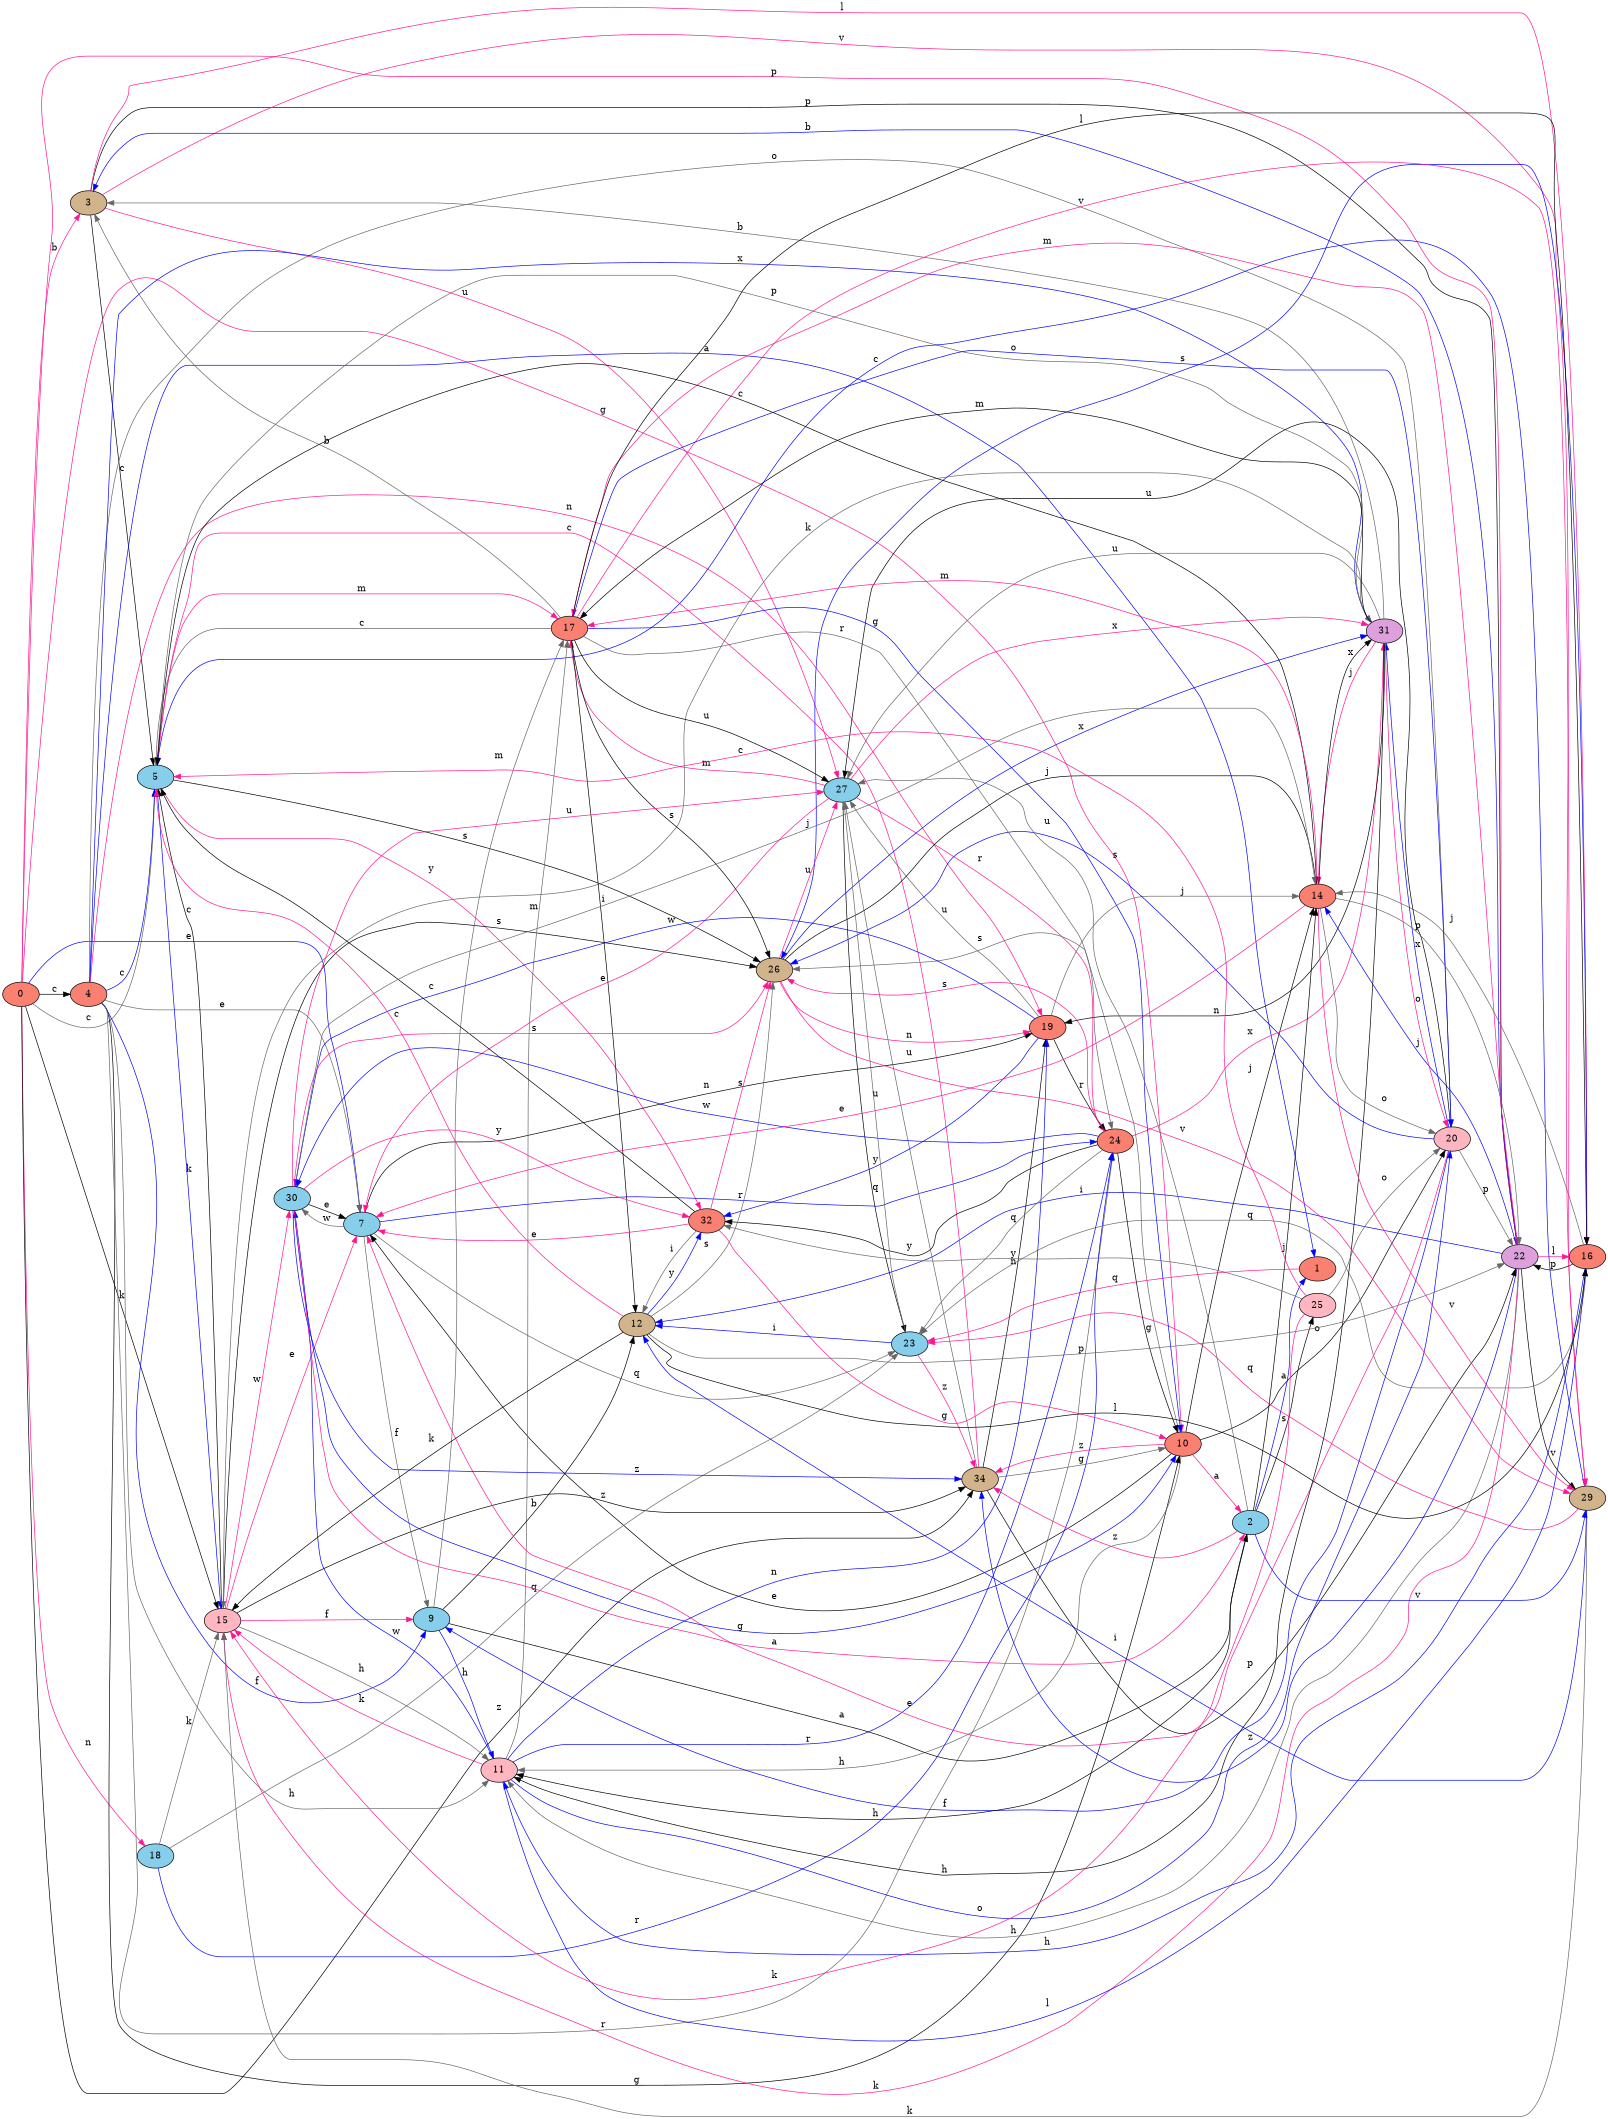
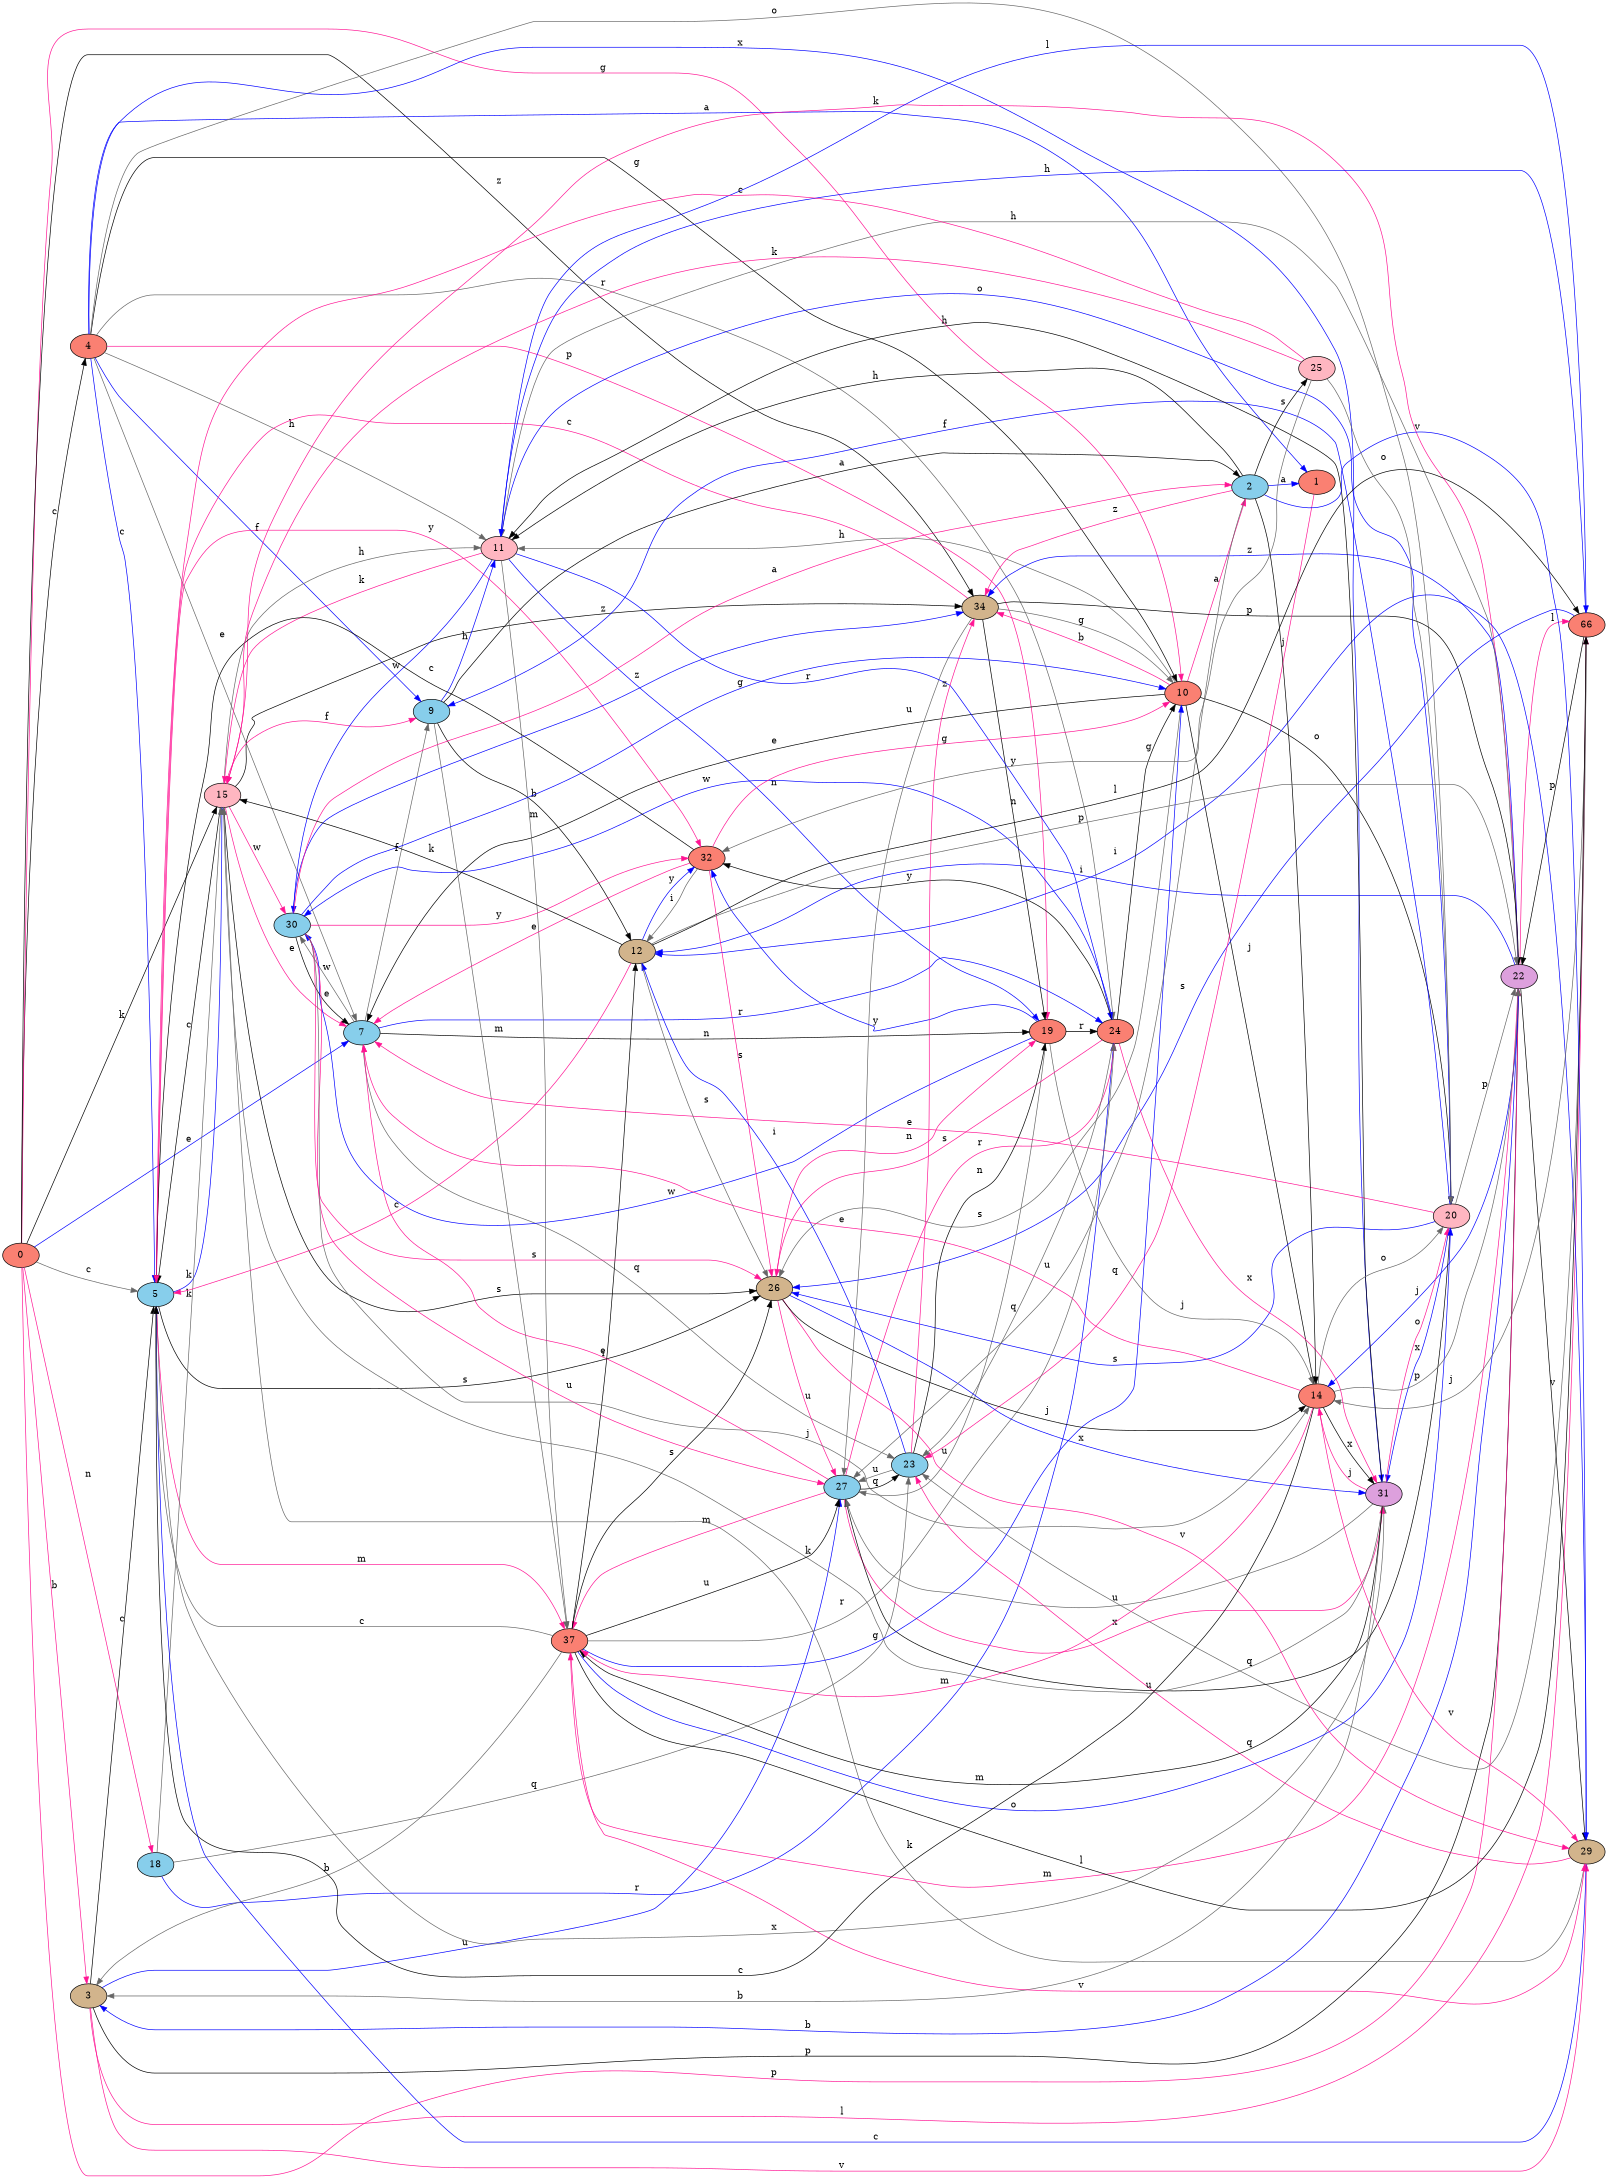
edge "5" -> "31": label "p" -> "x"
edge "3" -> "27": color deeppink -> blue
edge "4" -> "19": label "n" -> "p"
node "17": label "17" -> "37"
edge "31" -> "19": now "23" -> "19"
node "16": label "16" -> "66"
edge "10" -> "34": label "z" -> "b"
